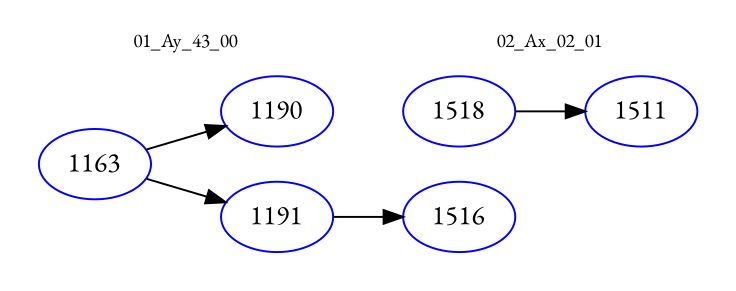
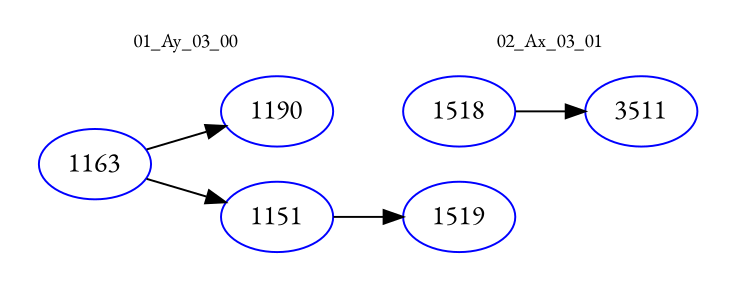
cluster "01_Ay_43_00": label "01_Ay_43_00" -> "01_Ay_03_00"
cluster "02_Ax_02_01": label "02_Ax_02_01" -> "02_Ax_03_01"
node "1511": label "1511" -> "3511"
node "1191": label "1191" -> "1151"
node "1516": label "1516" -> "1519"
